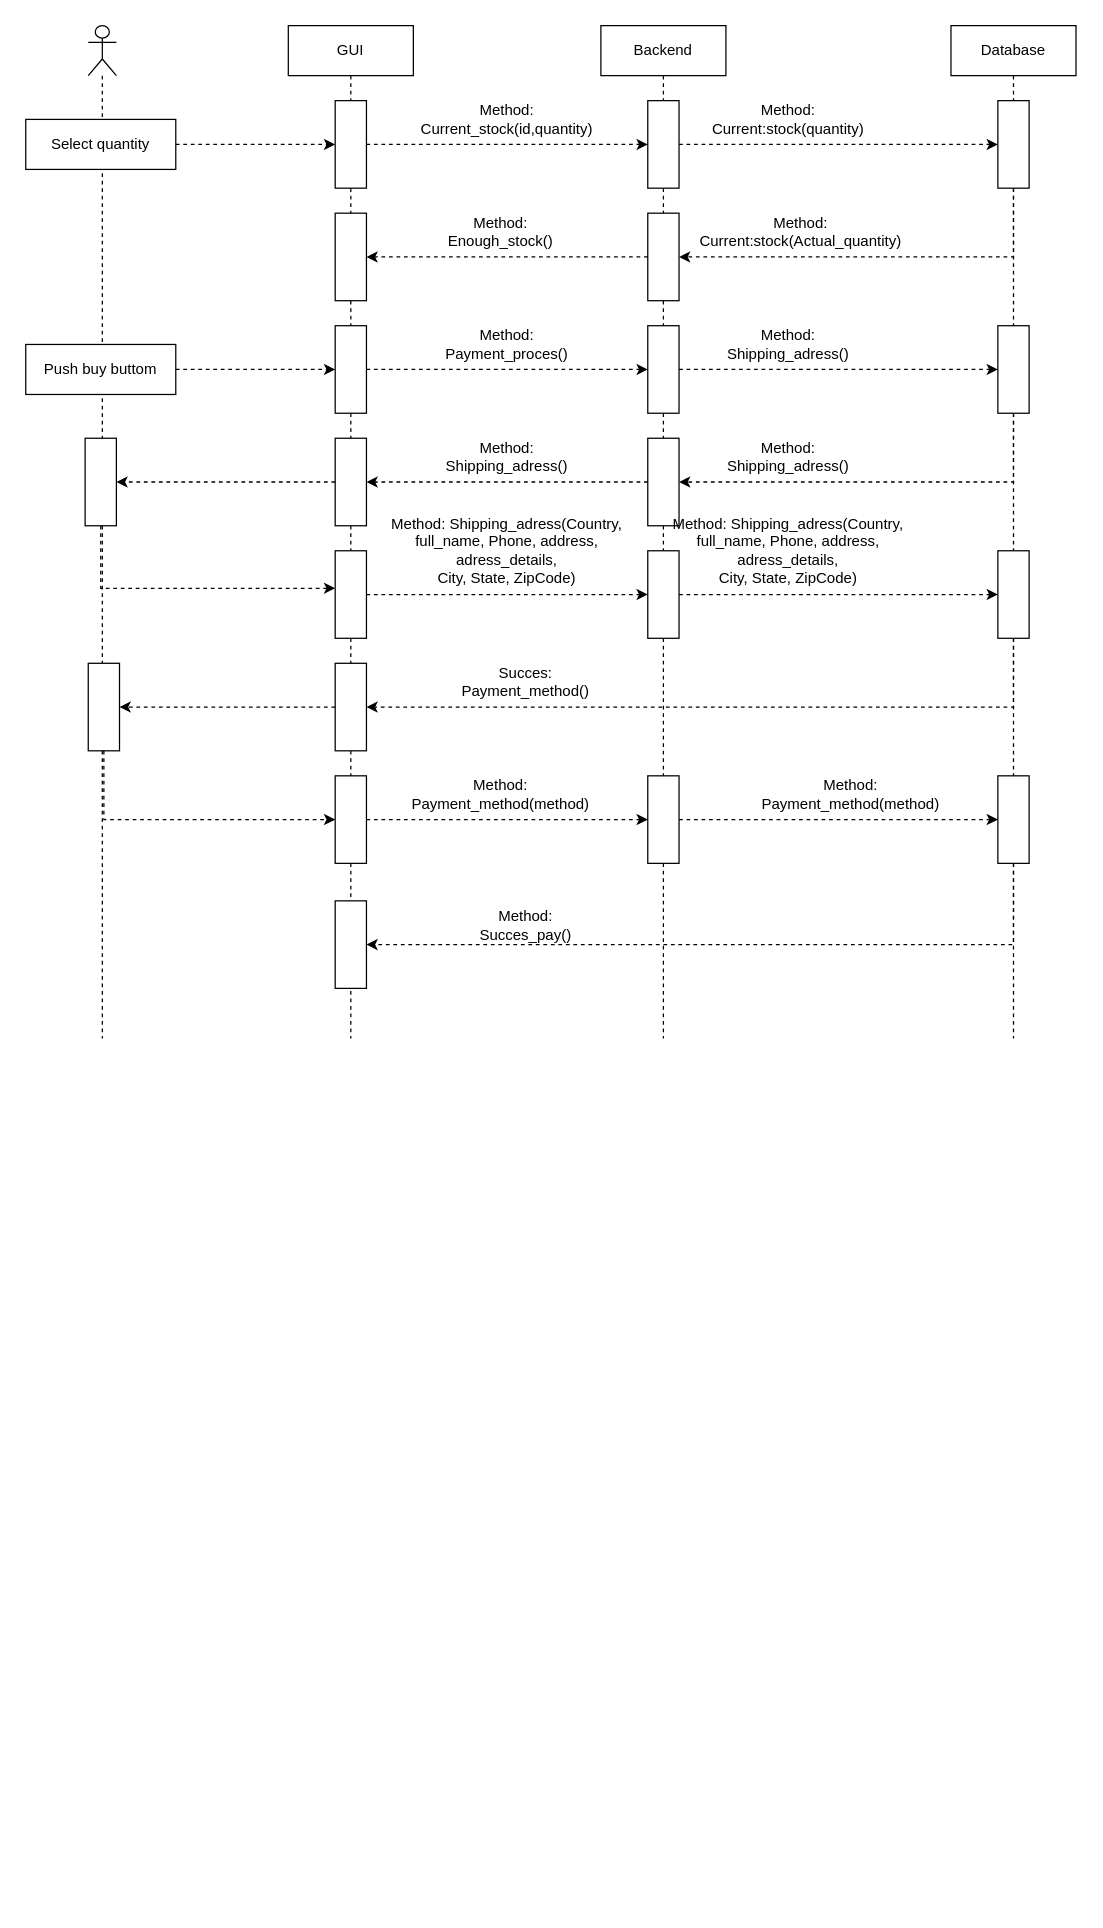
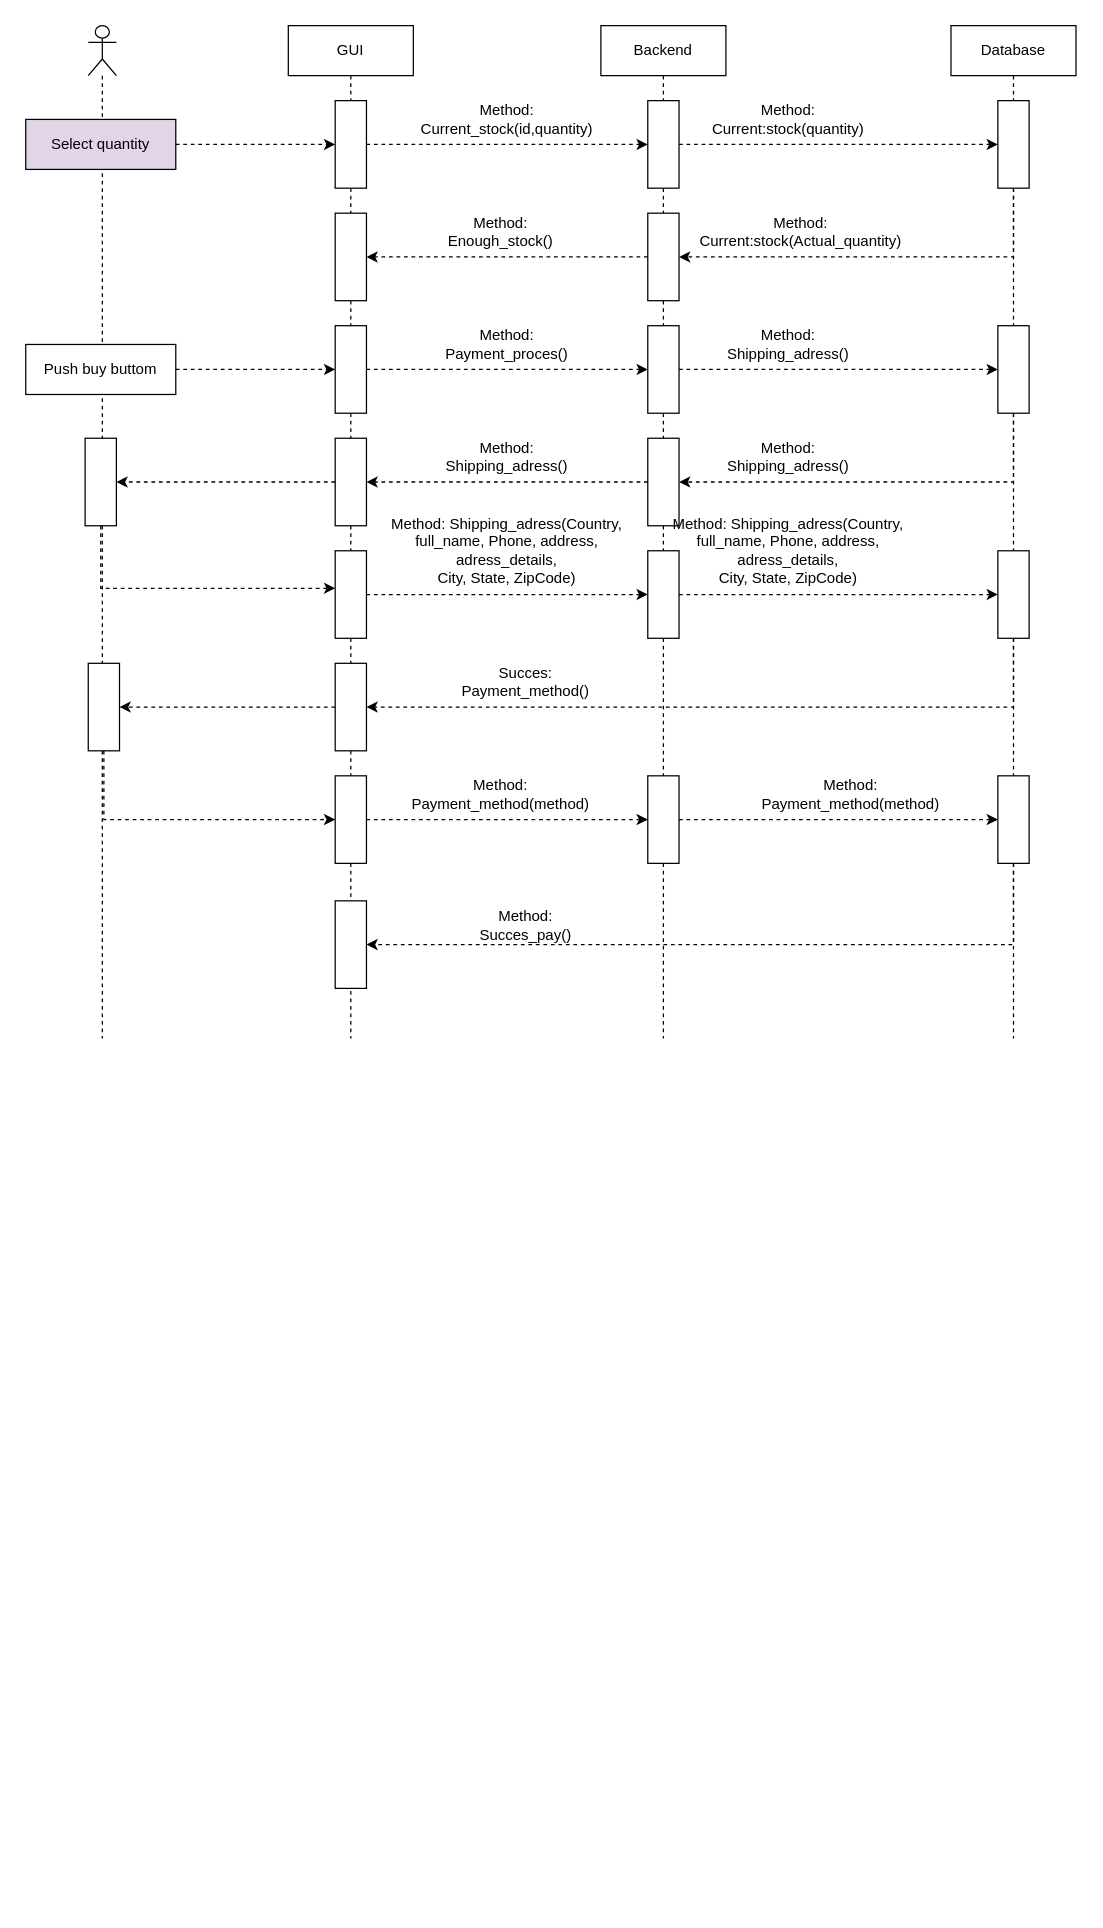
node "Select quantity": fillcolor #ffffff -> #e1d5e7
